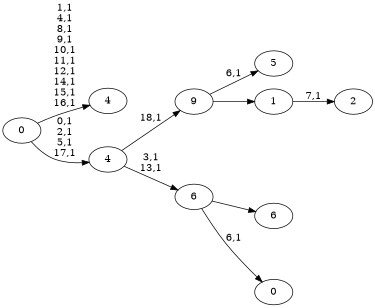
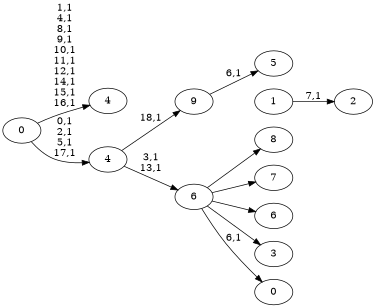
edge "9" -> "1": removed
node "8": added
node "7": added
node "3": added
